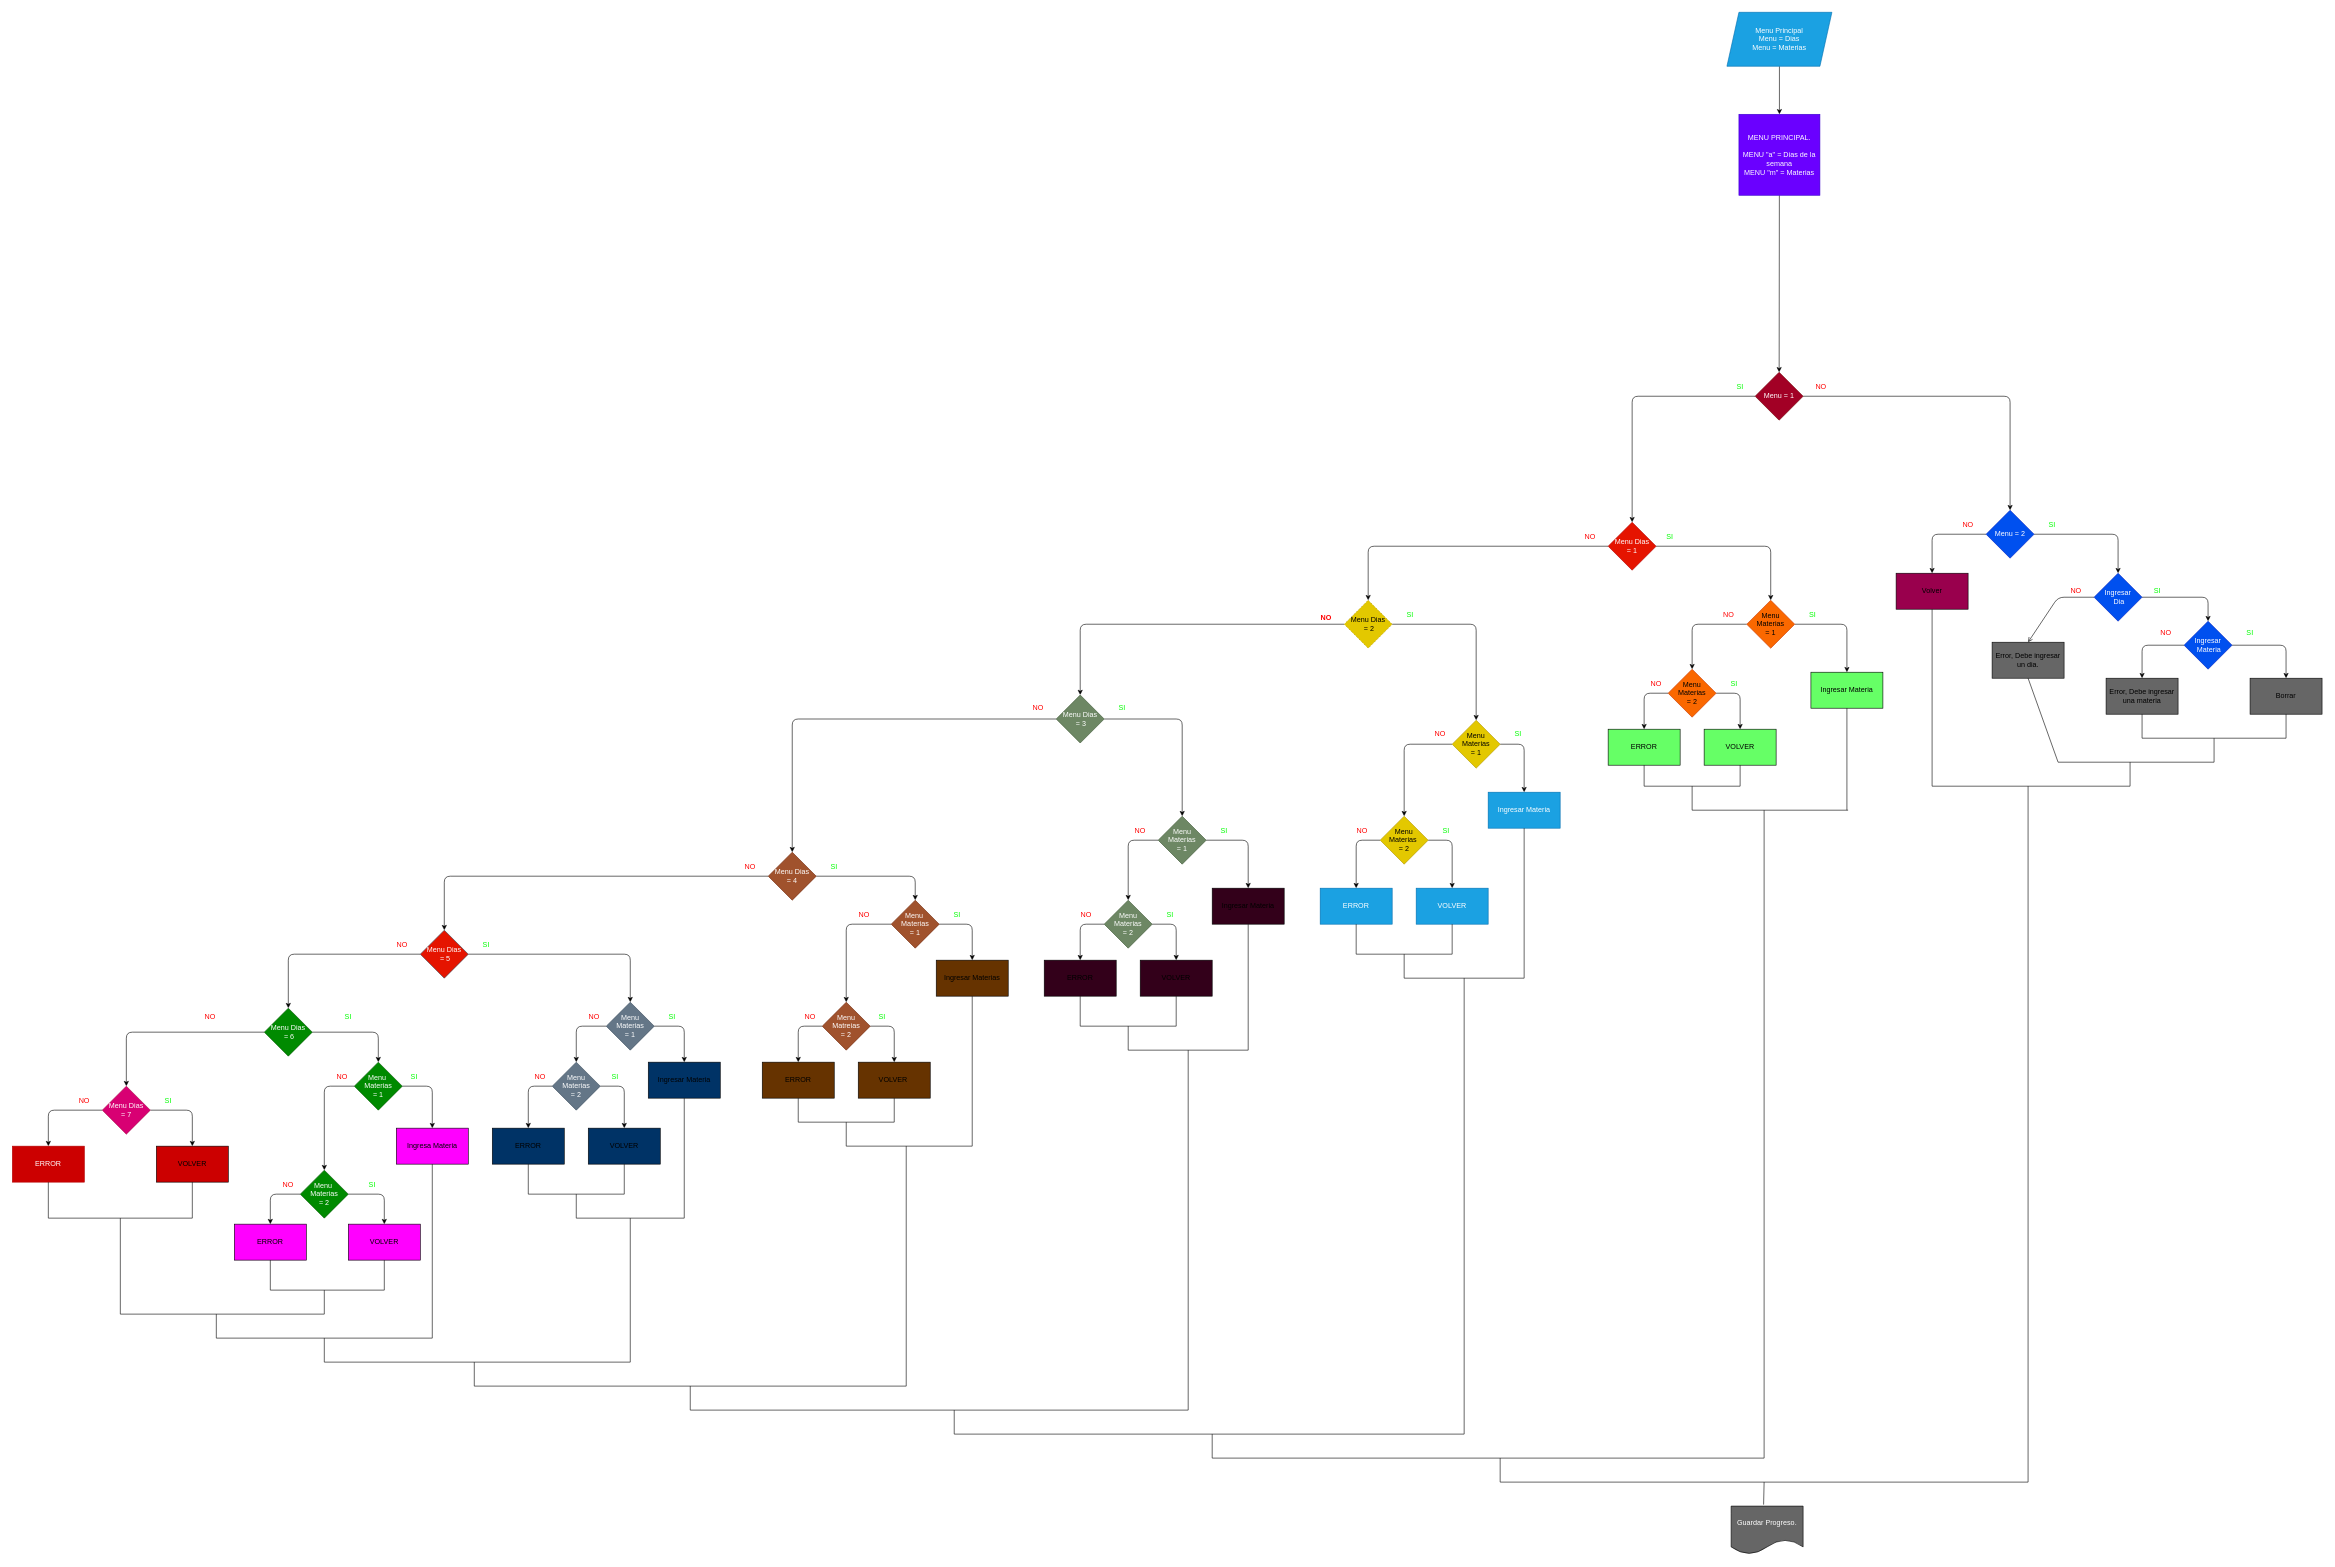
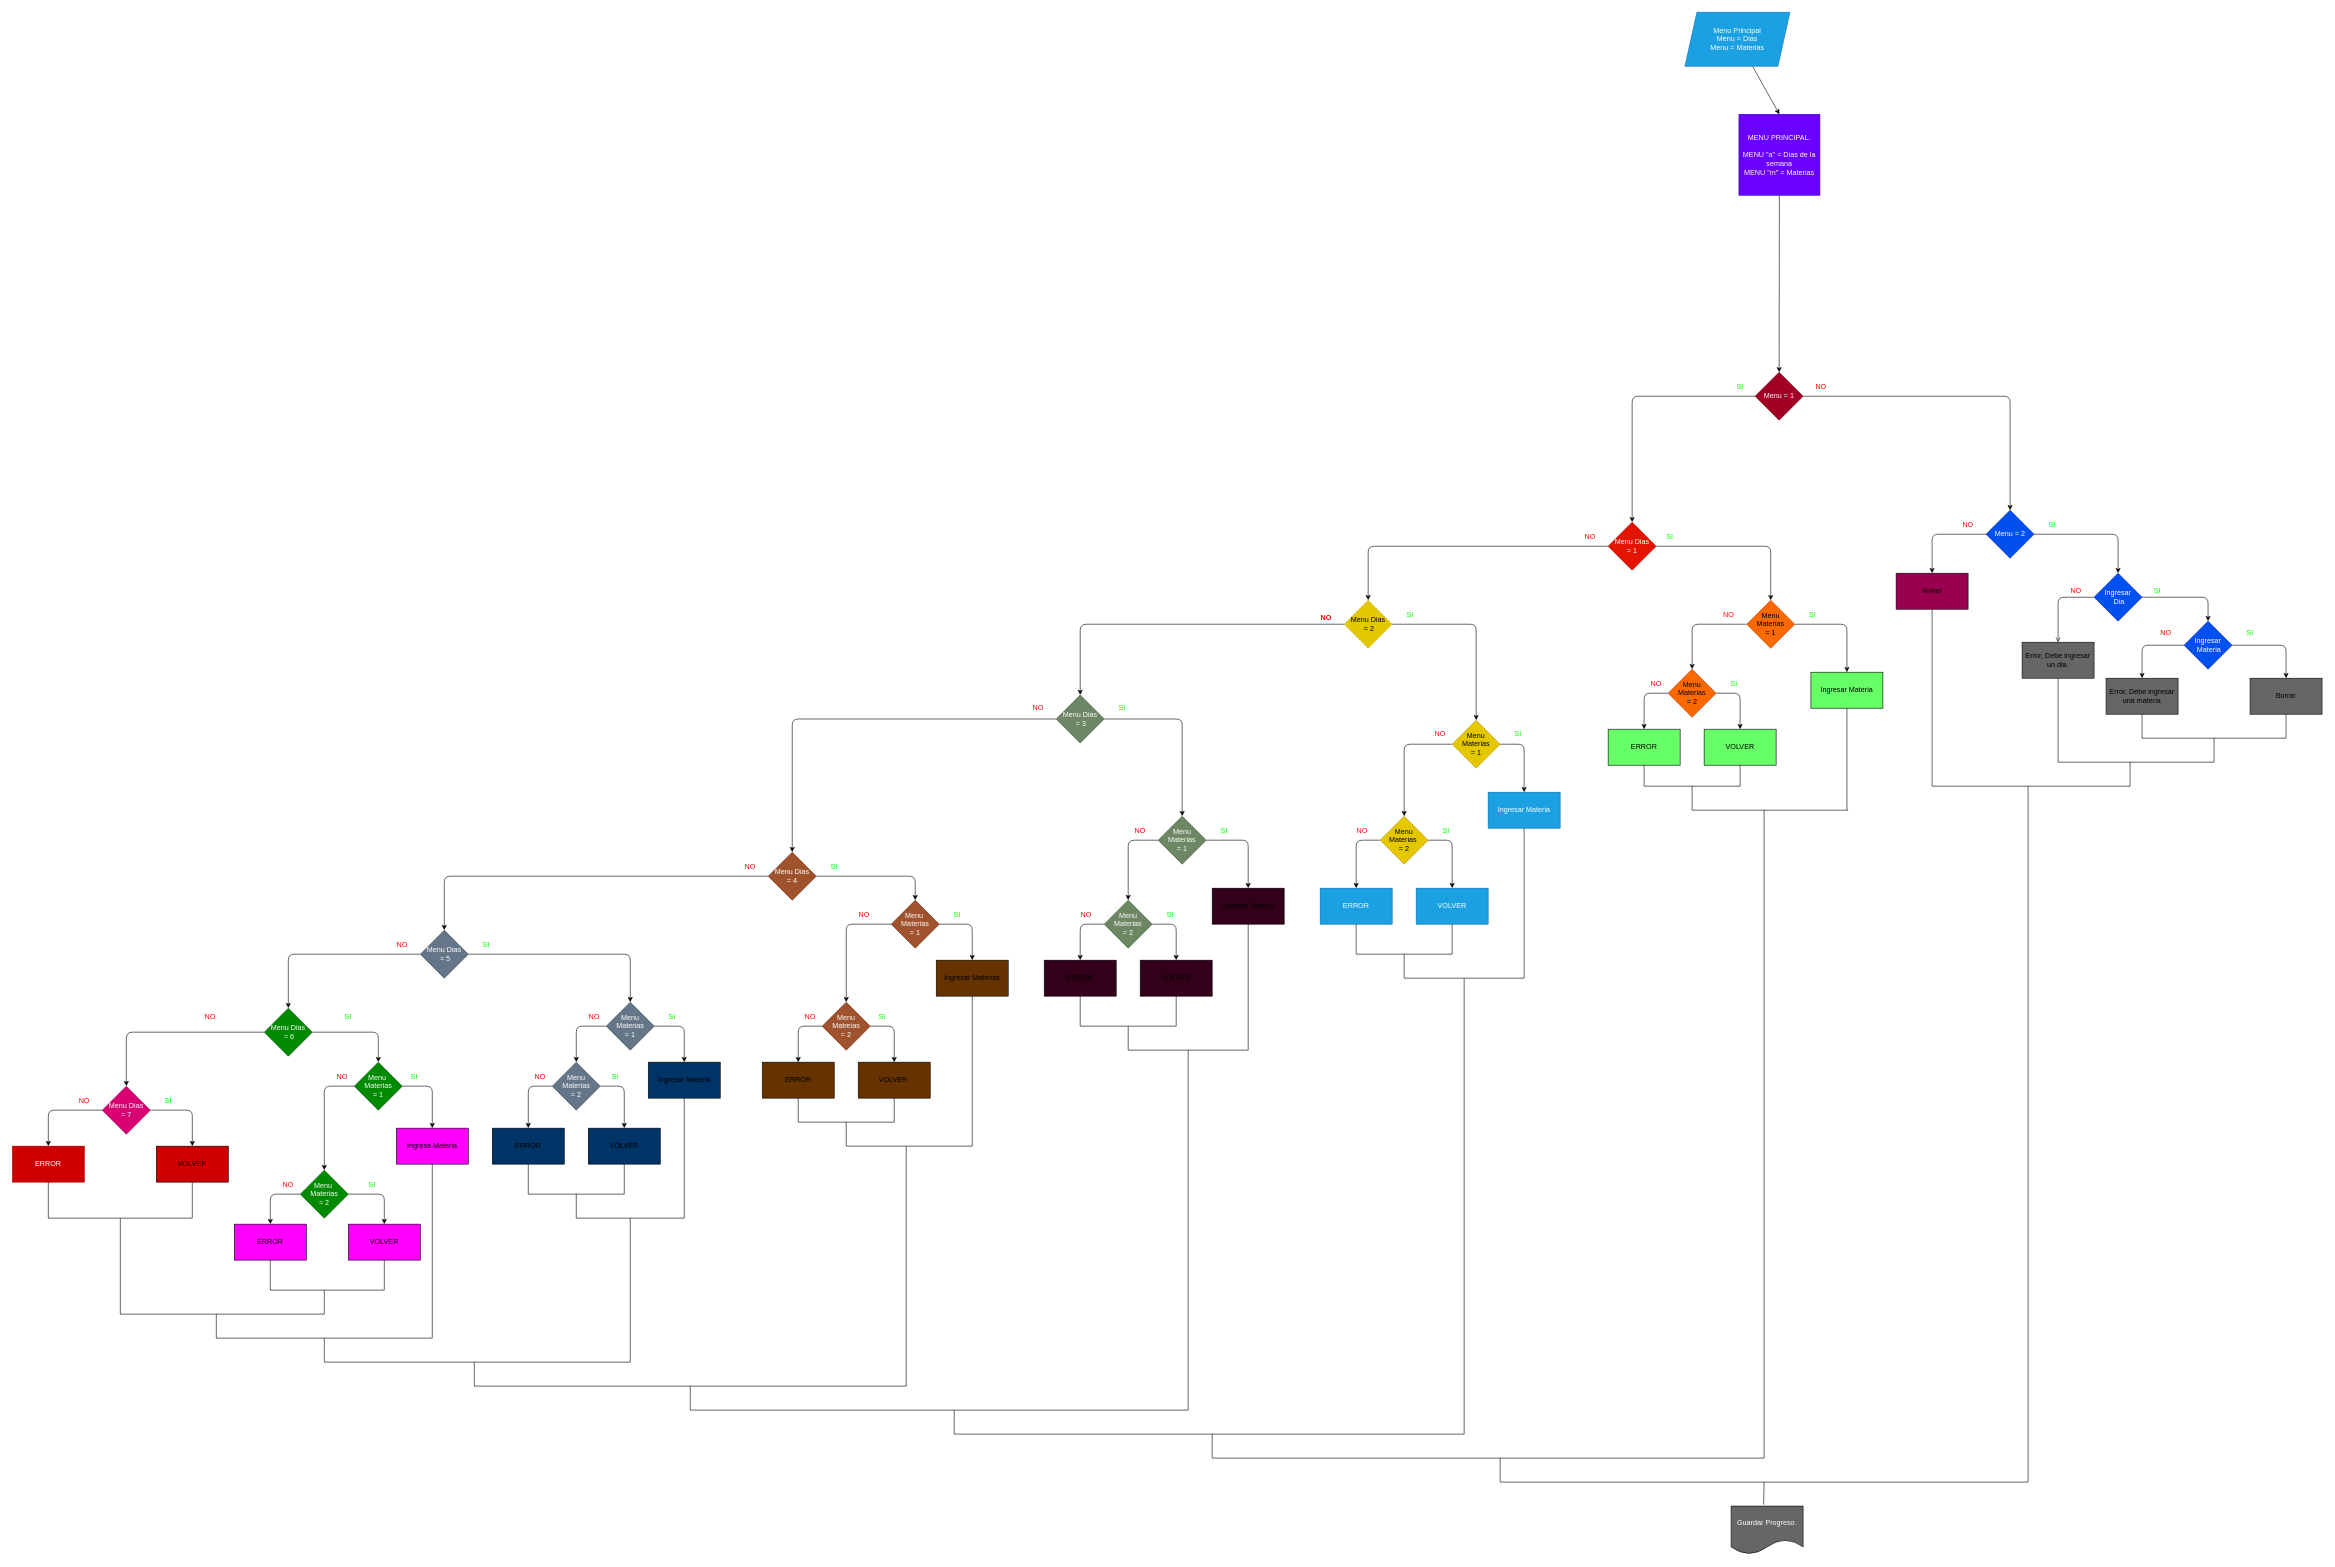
node "Menu Principal Menu = Dias Menu = Materias": moved (1780, 39) -> (1738, 39)
node "Error, Debe ingresar un dia.": moved (2028, 660) -> (2058, 660)
node "Menu Dias = 5": fillcolor #e51400 -> #647687
